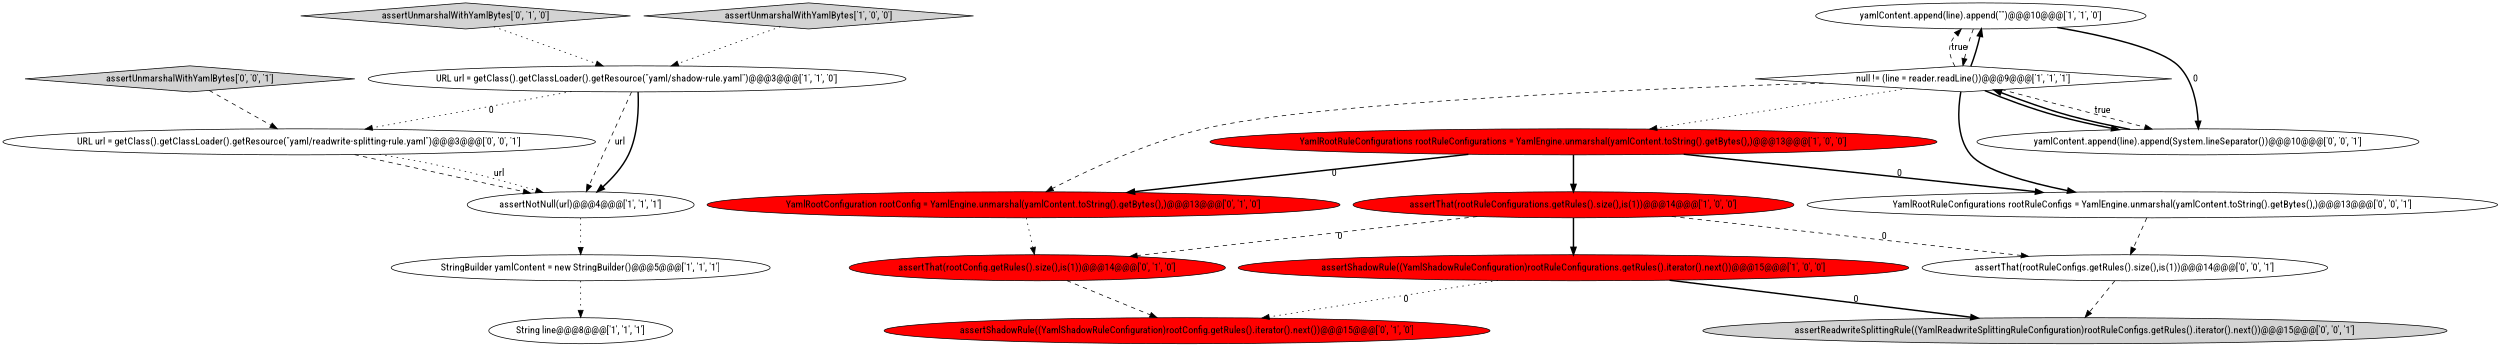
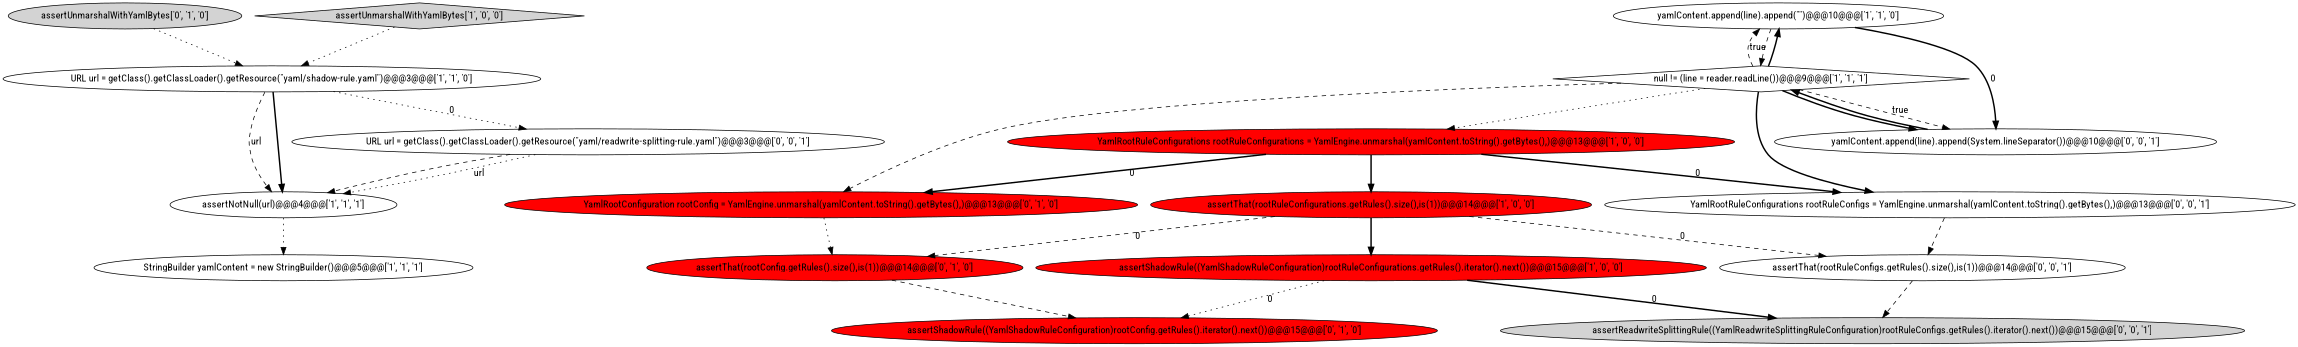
node "assertUnmarshalWithYamlBytes['0', '1', '0']": shape diamond -> ellipse
node "assertUnmarshalWithYamlBytes['0', '0', '1']": removed
node "String line@@@8@@@['1', '1', '1']": removed
